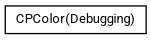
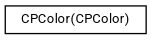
node "CPColor(Debugging)": label "CPColor(Debugging)" -> "CPColor(CPColor)"
